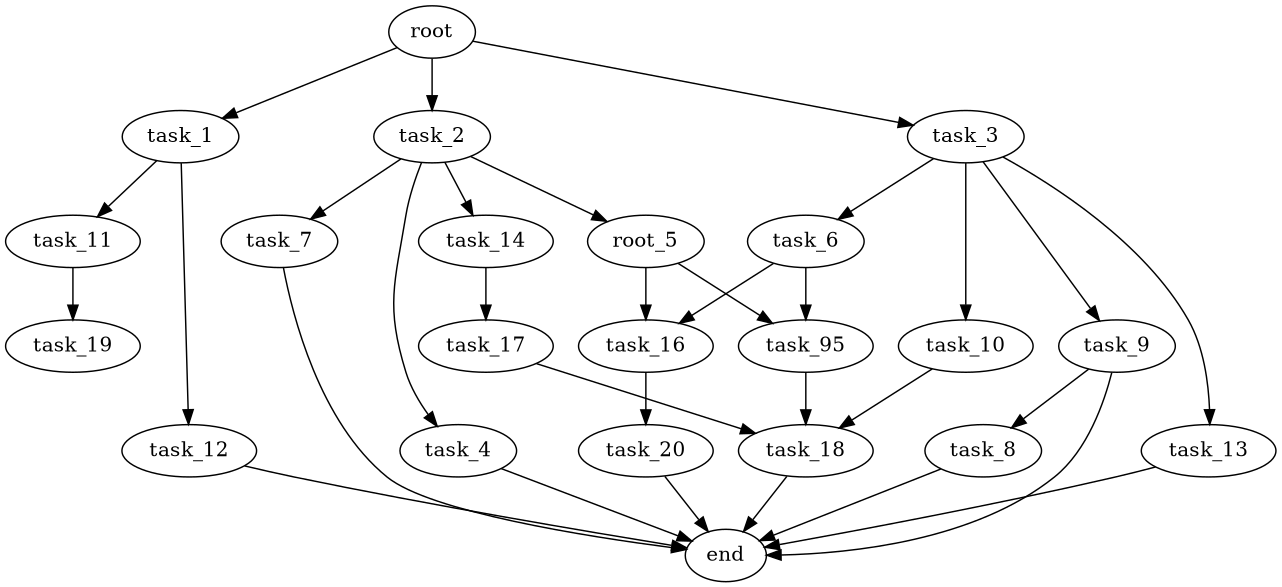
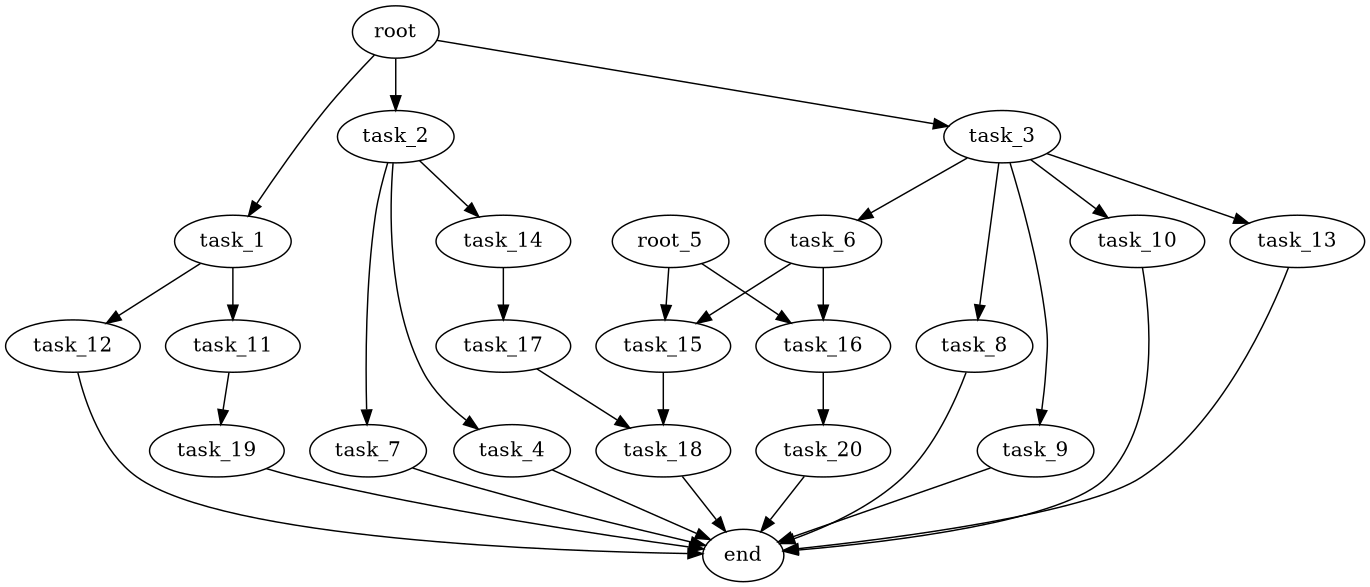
edge "task_2" -> "root_5": removed
node "task_95": label "task_95" -> "task_15"
edge "task_10" -> "task_18": now "task_10" -> "end"
edge "task_9" -> "task_8": now "task_3" -> "task_8"
edge "task_19" -> "end": added
